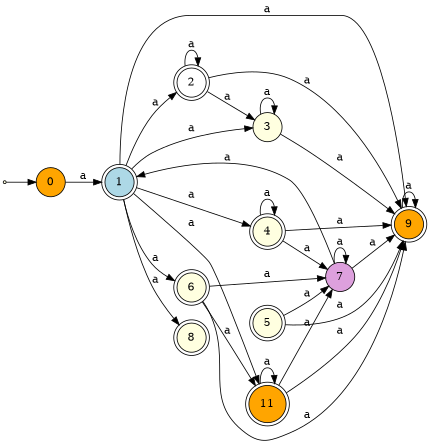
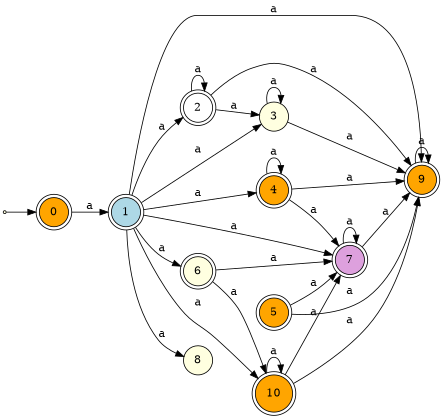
edge "7" -> "1": reversed
node "0": shape circle -> doublecircle
node "4": fillcolor lightyellow -> orange
node "7": shape circle -> doublecircle
node "5": fillcolor lightyellow -> orange
node "8": shape doublecircle -> circle
node "11": label "11" -> "10"
edge "6" -> "9": removed, label "a"
